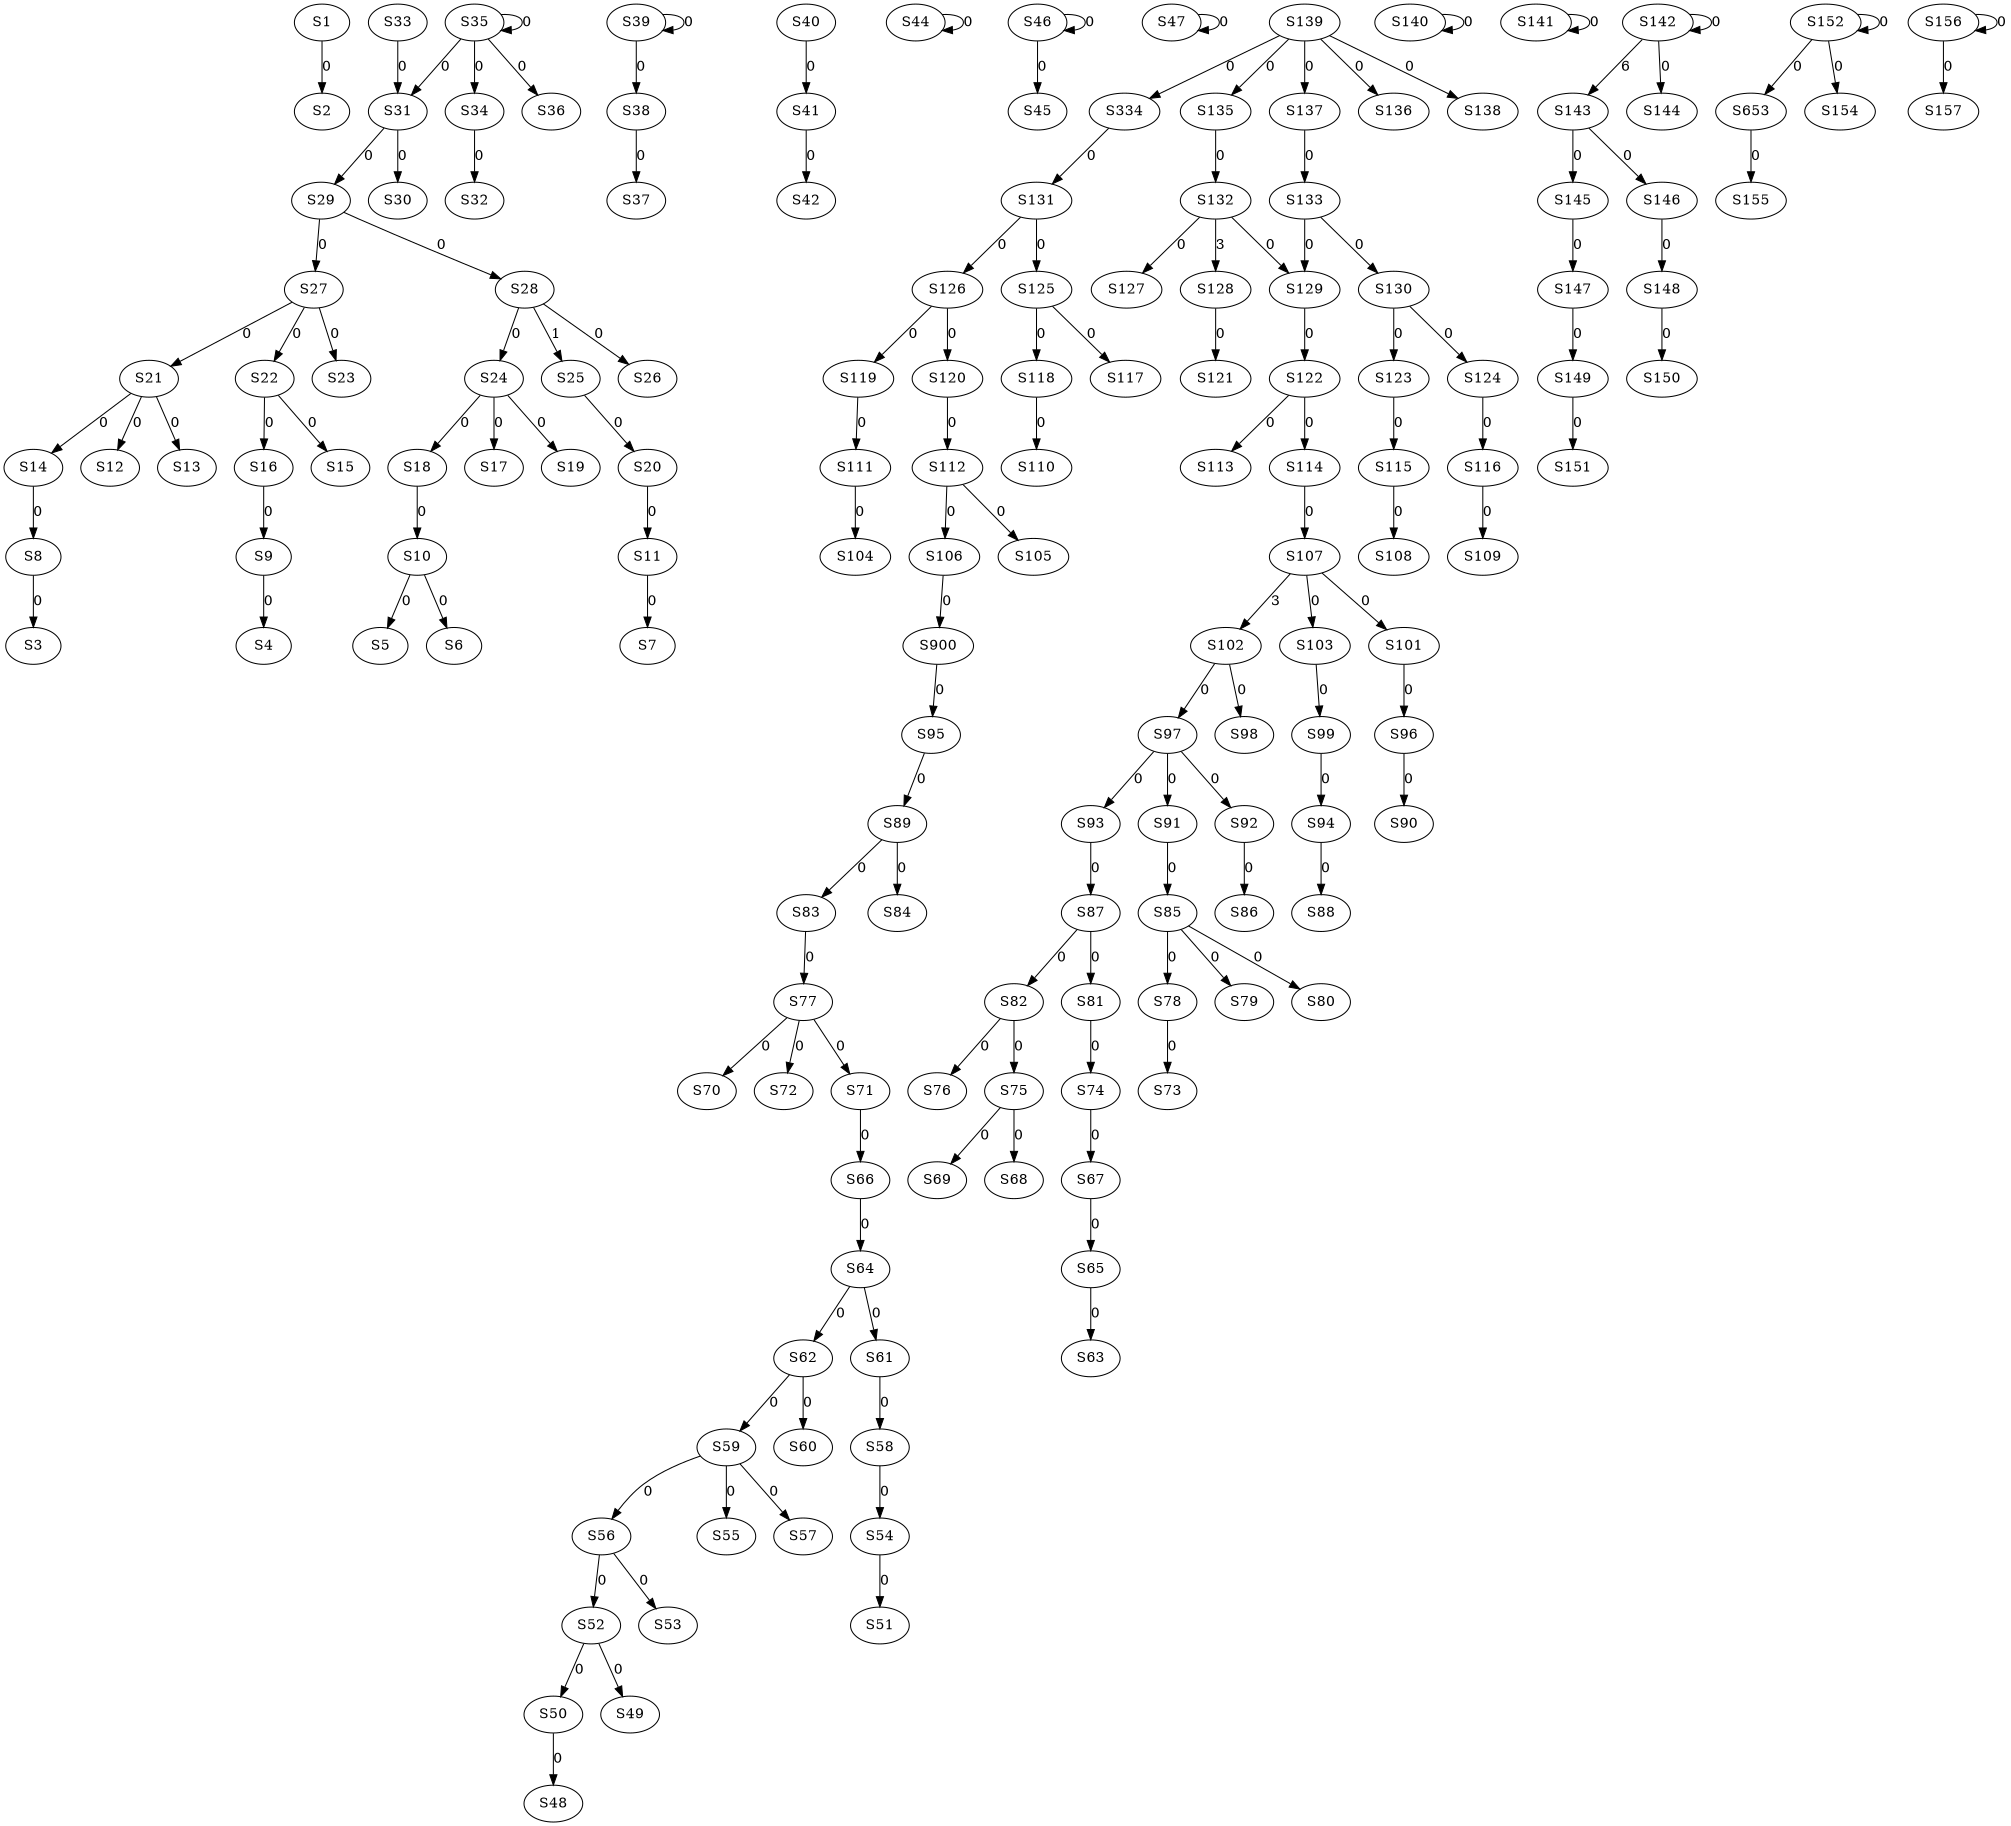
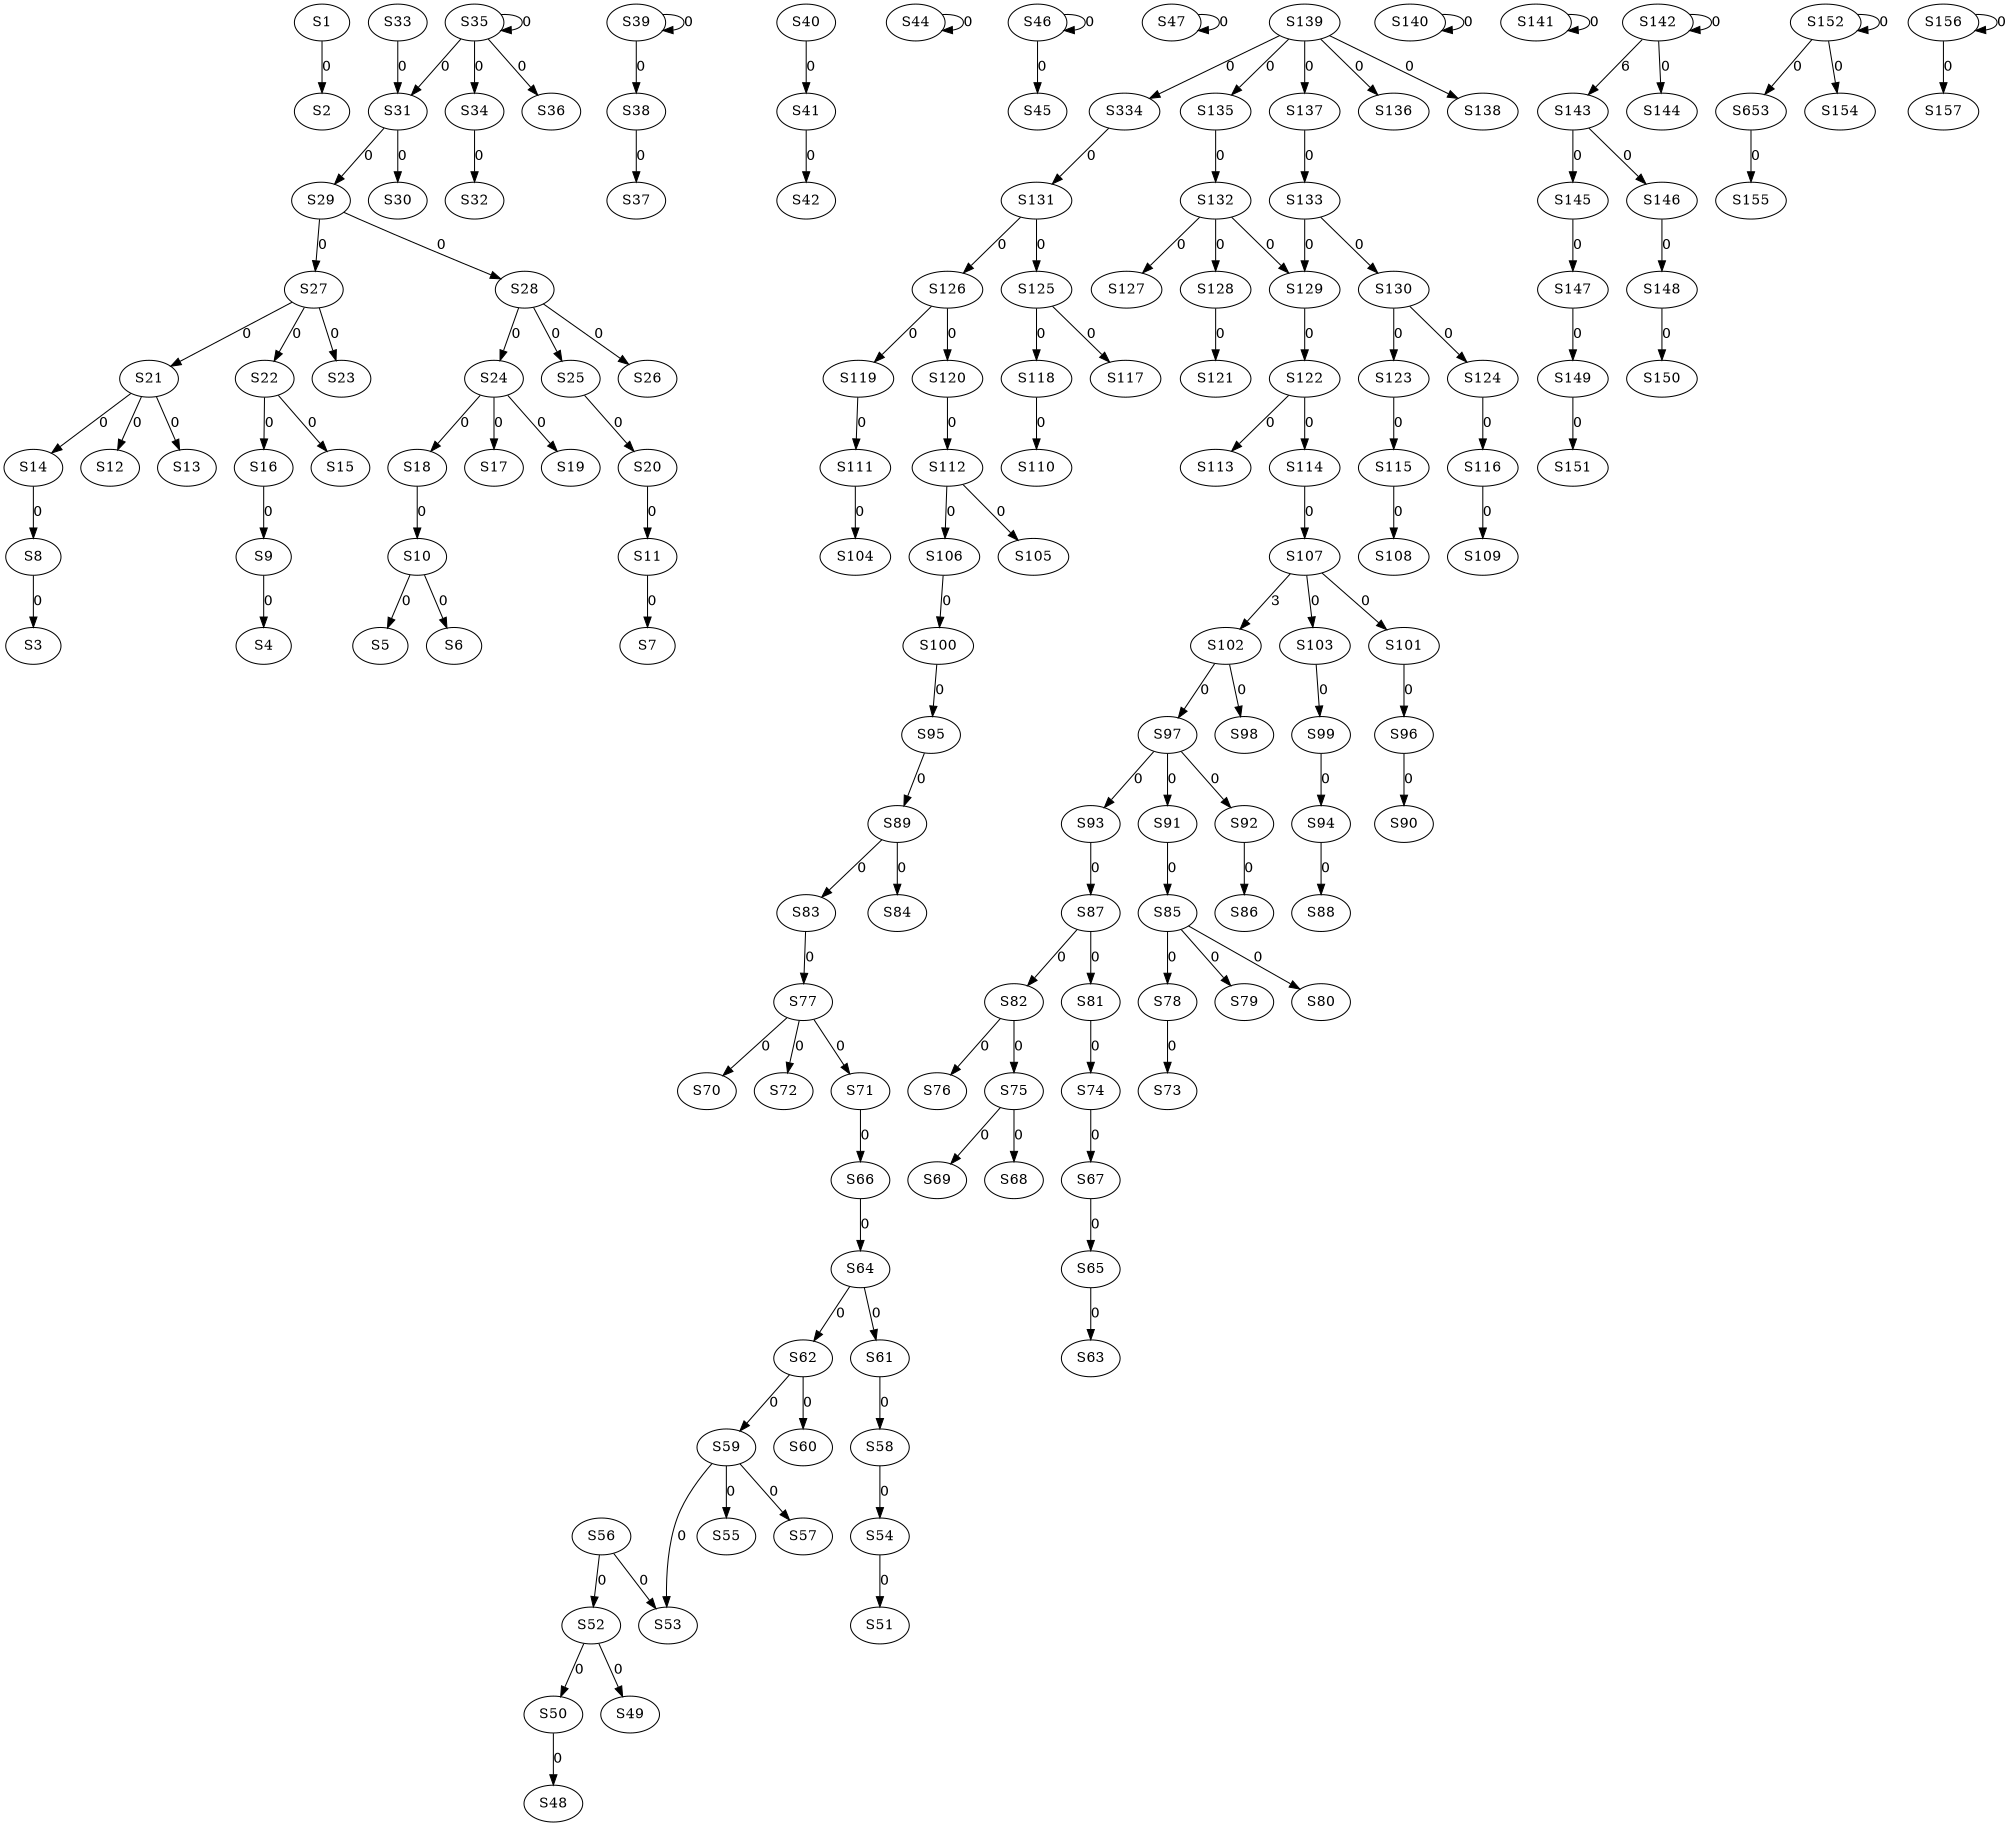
edge "S132" -> "S128": label "3" -> "0"
edge "S28" -> "S25": label "1" -> "0"
node "S900": label "S900" -> "S100"
edge "S59" -> "S56": now "S59" -> "S53"
